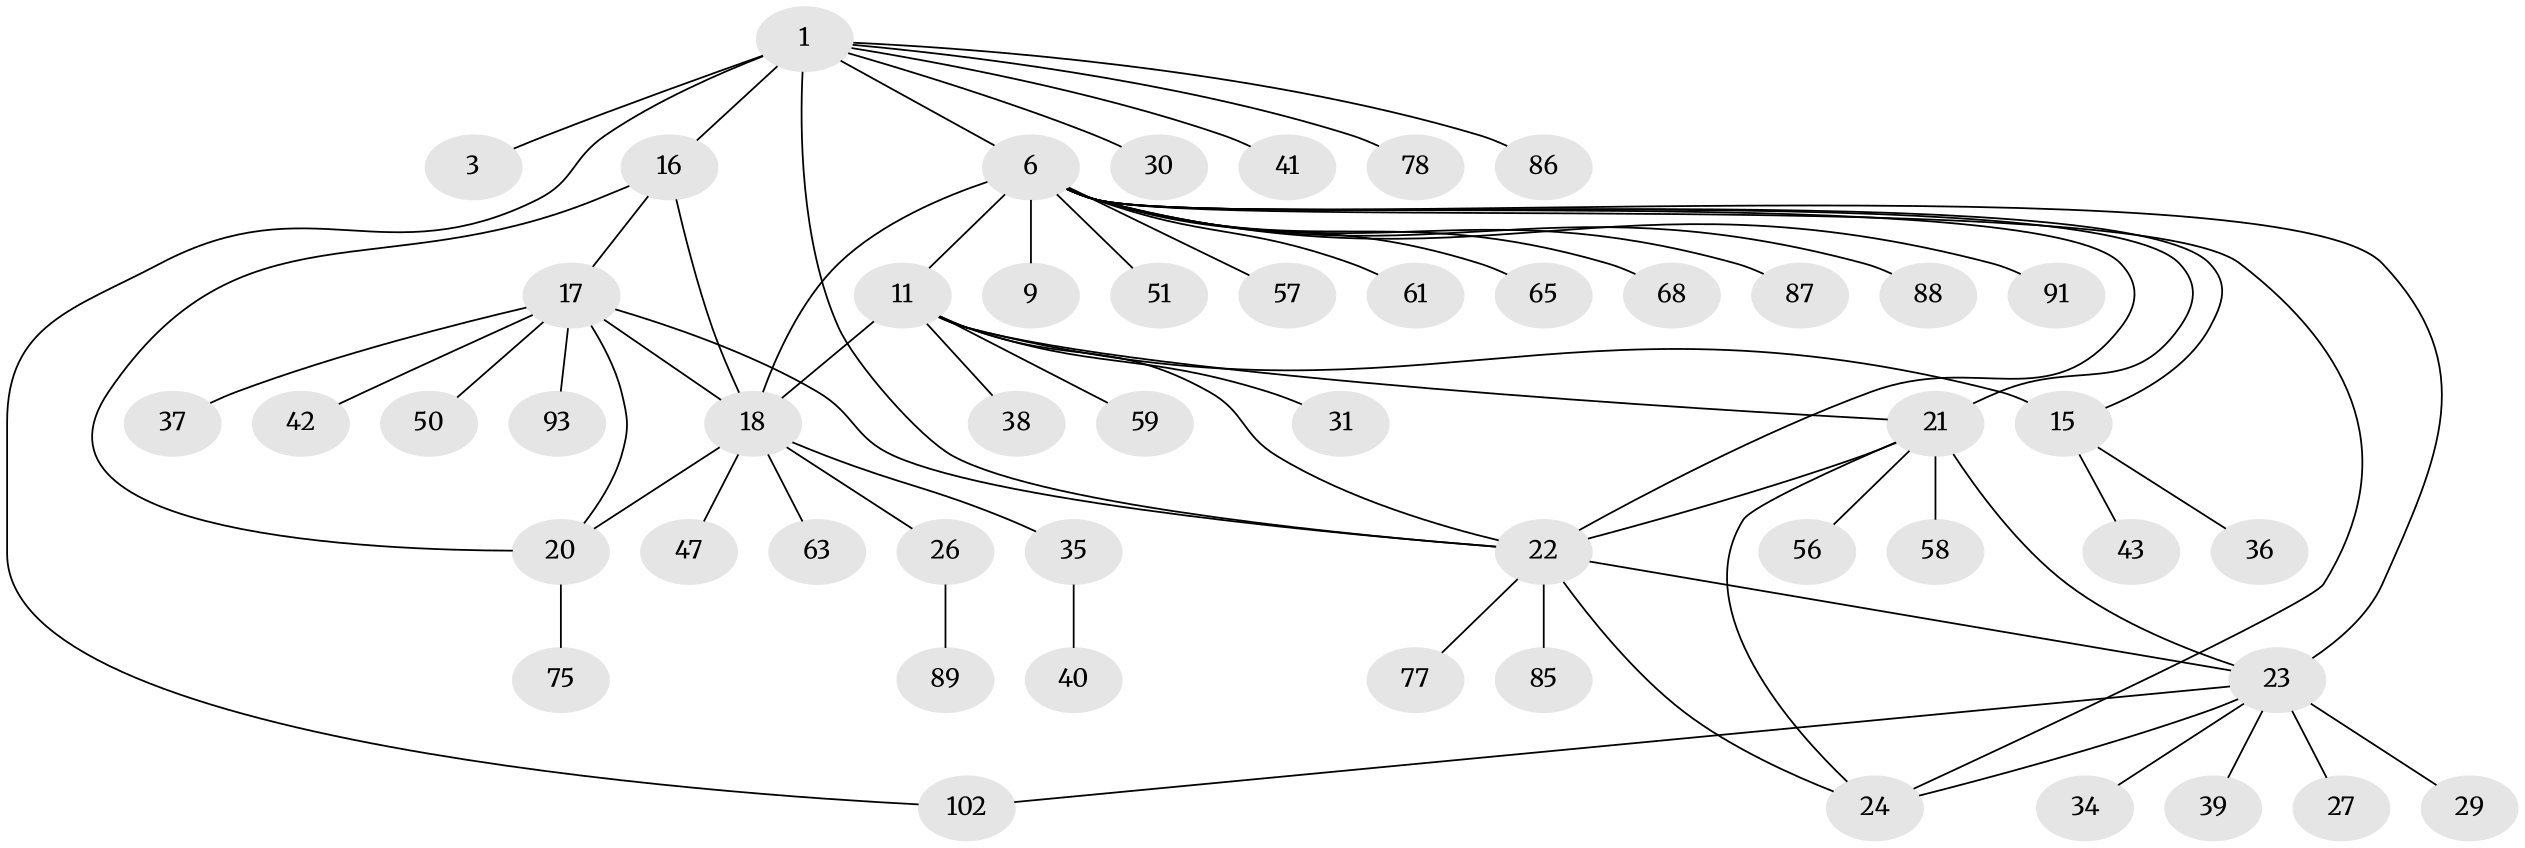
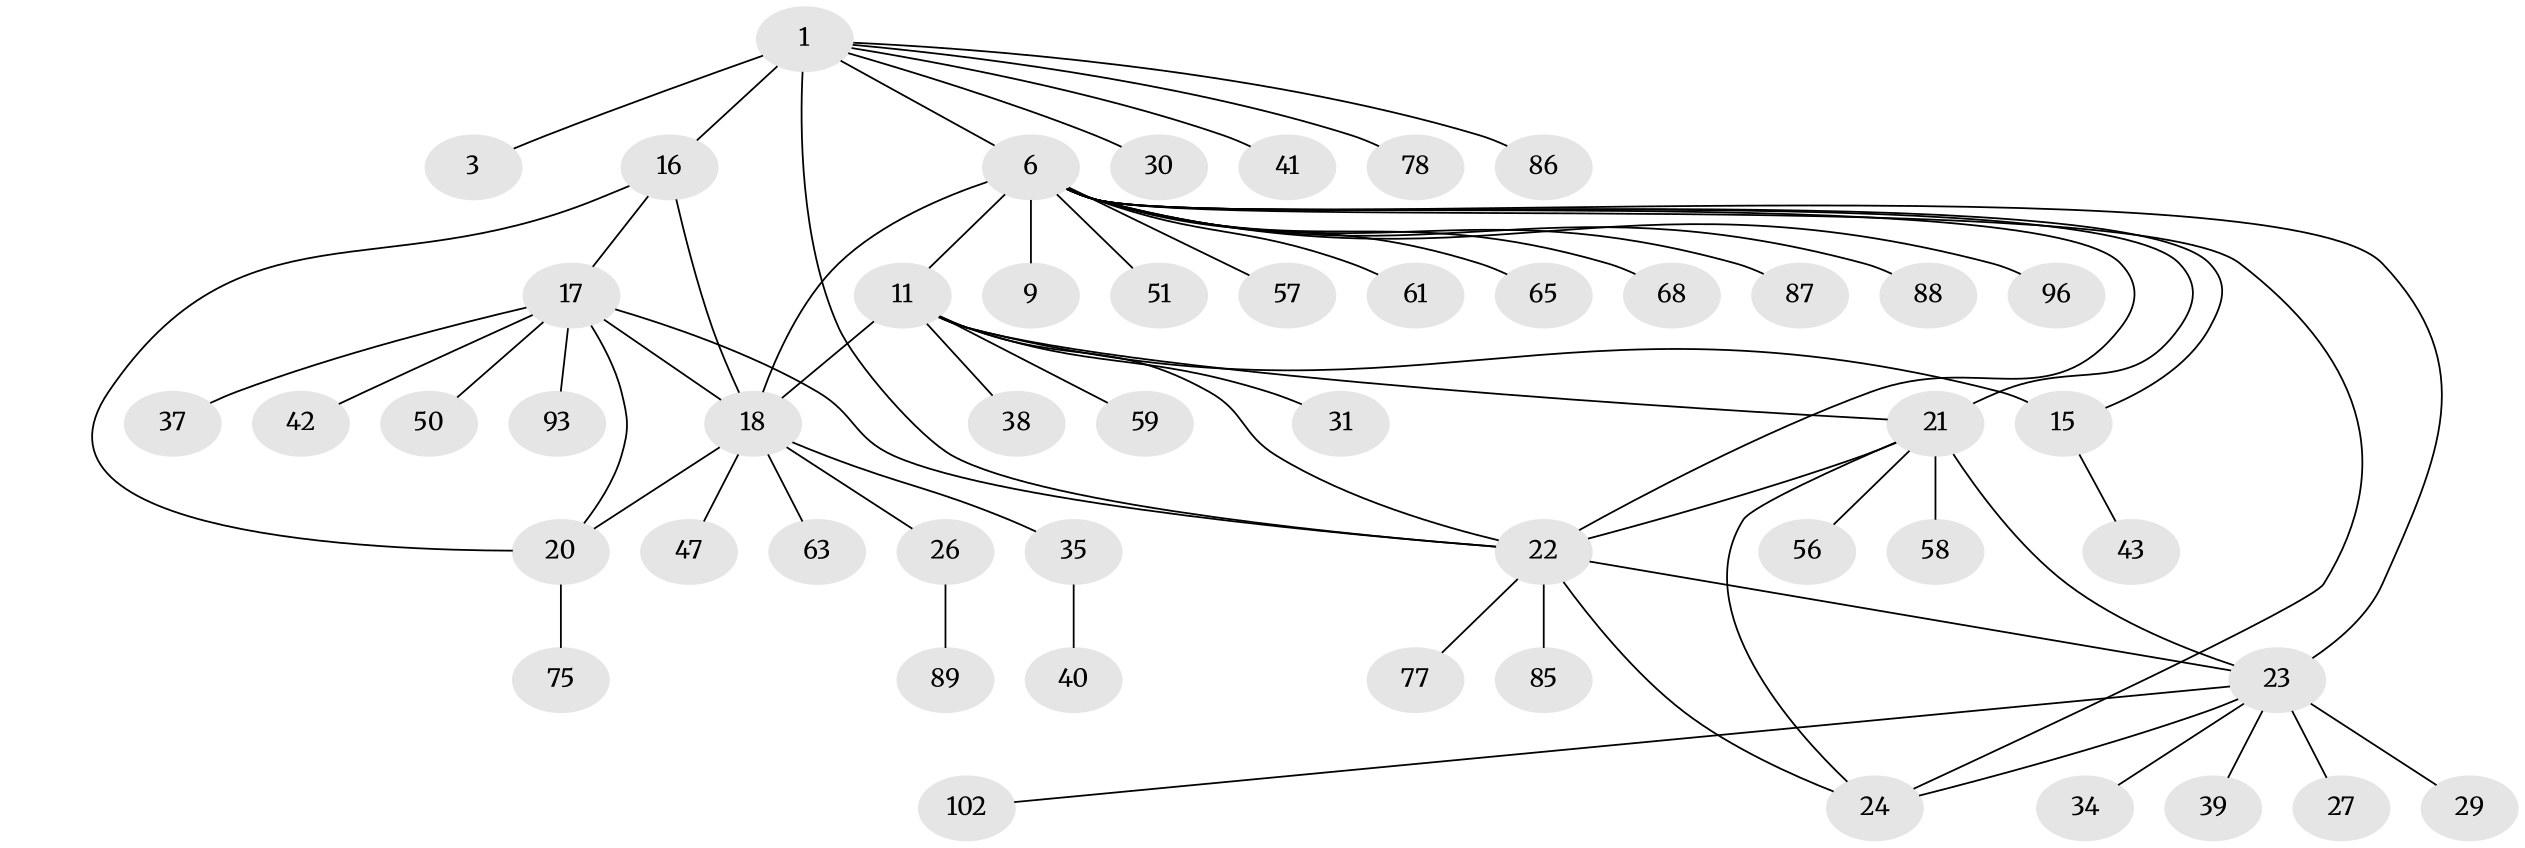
node "91": label "91" -> "96"
edge "1" -- "102": removed
node "36": removed
